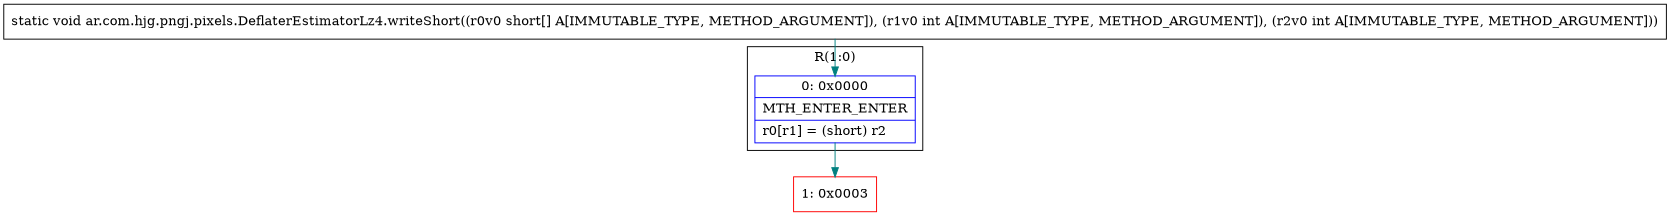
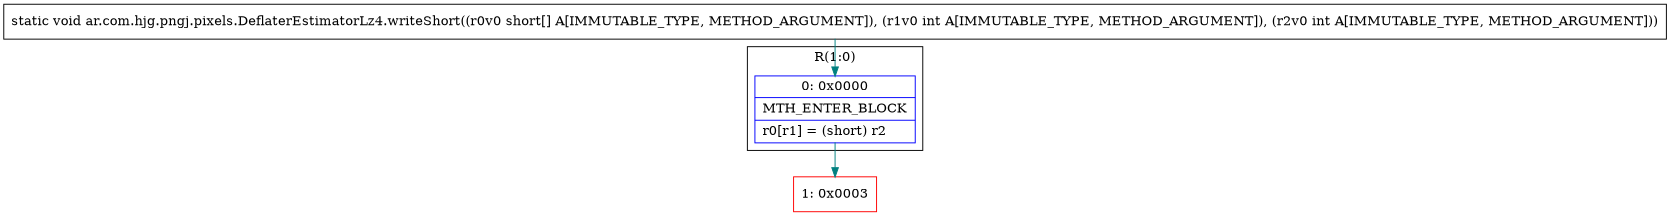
node "0: 0x0000": text "MTH_ENTER_ENTER" -> "MTH_ENTER_BLOCK"
